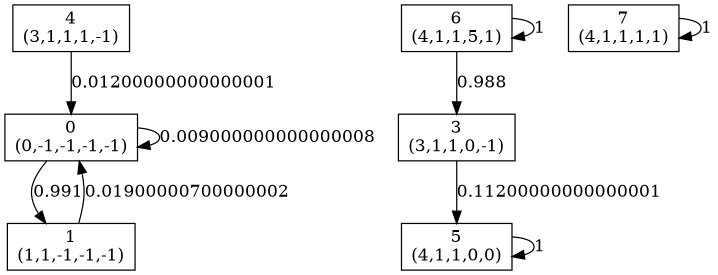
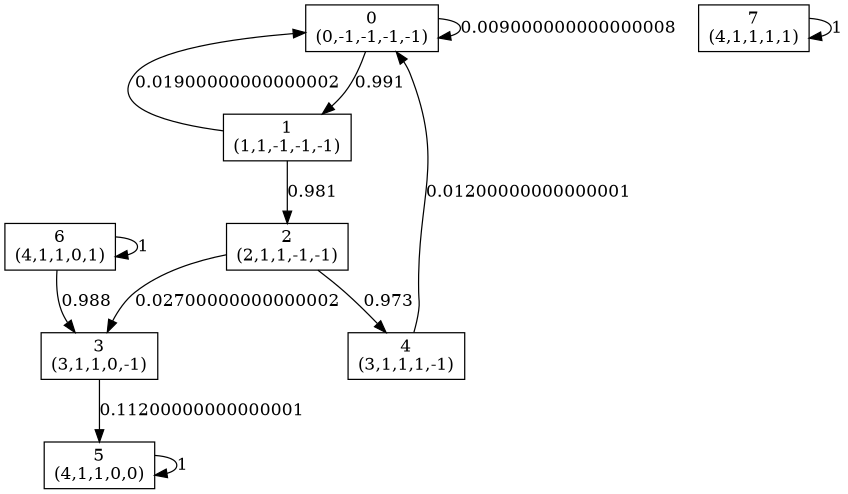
node "6 (4,1,1,5,1)": label "6 (4,1,1,5,1)" -> "6 (4,1,1,0,1)"
edge "1 (1,1,-1,-1,-1)" -> "0 (0,-1,-1,-1,-1)": label "0.01900000700000002" -> "0.01900000000000002"
node "2 (2,1,1,-1,-1)": added
